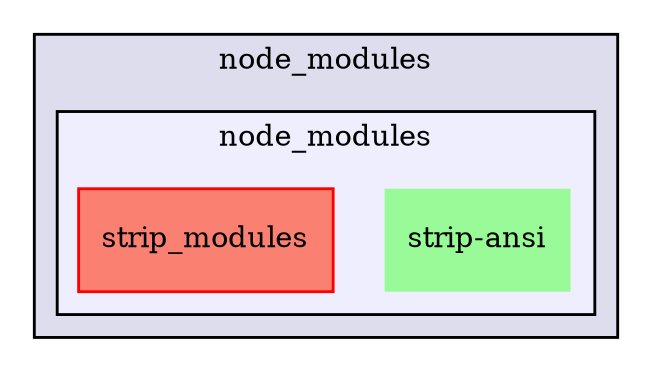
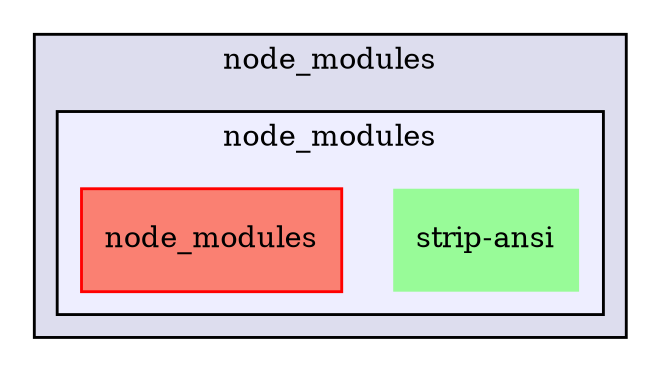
node "strip_modules": label "strip_modules" -> "node_modules"
